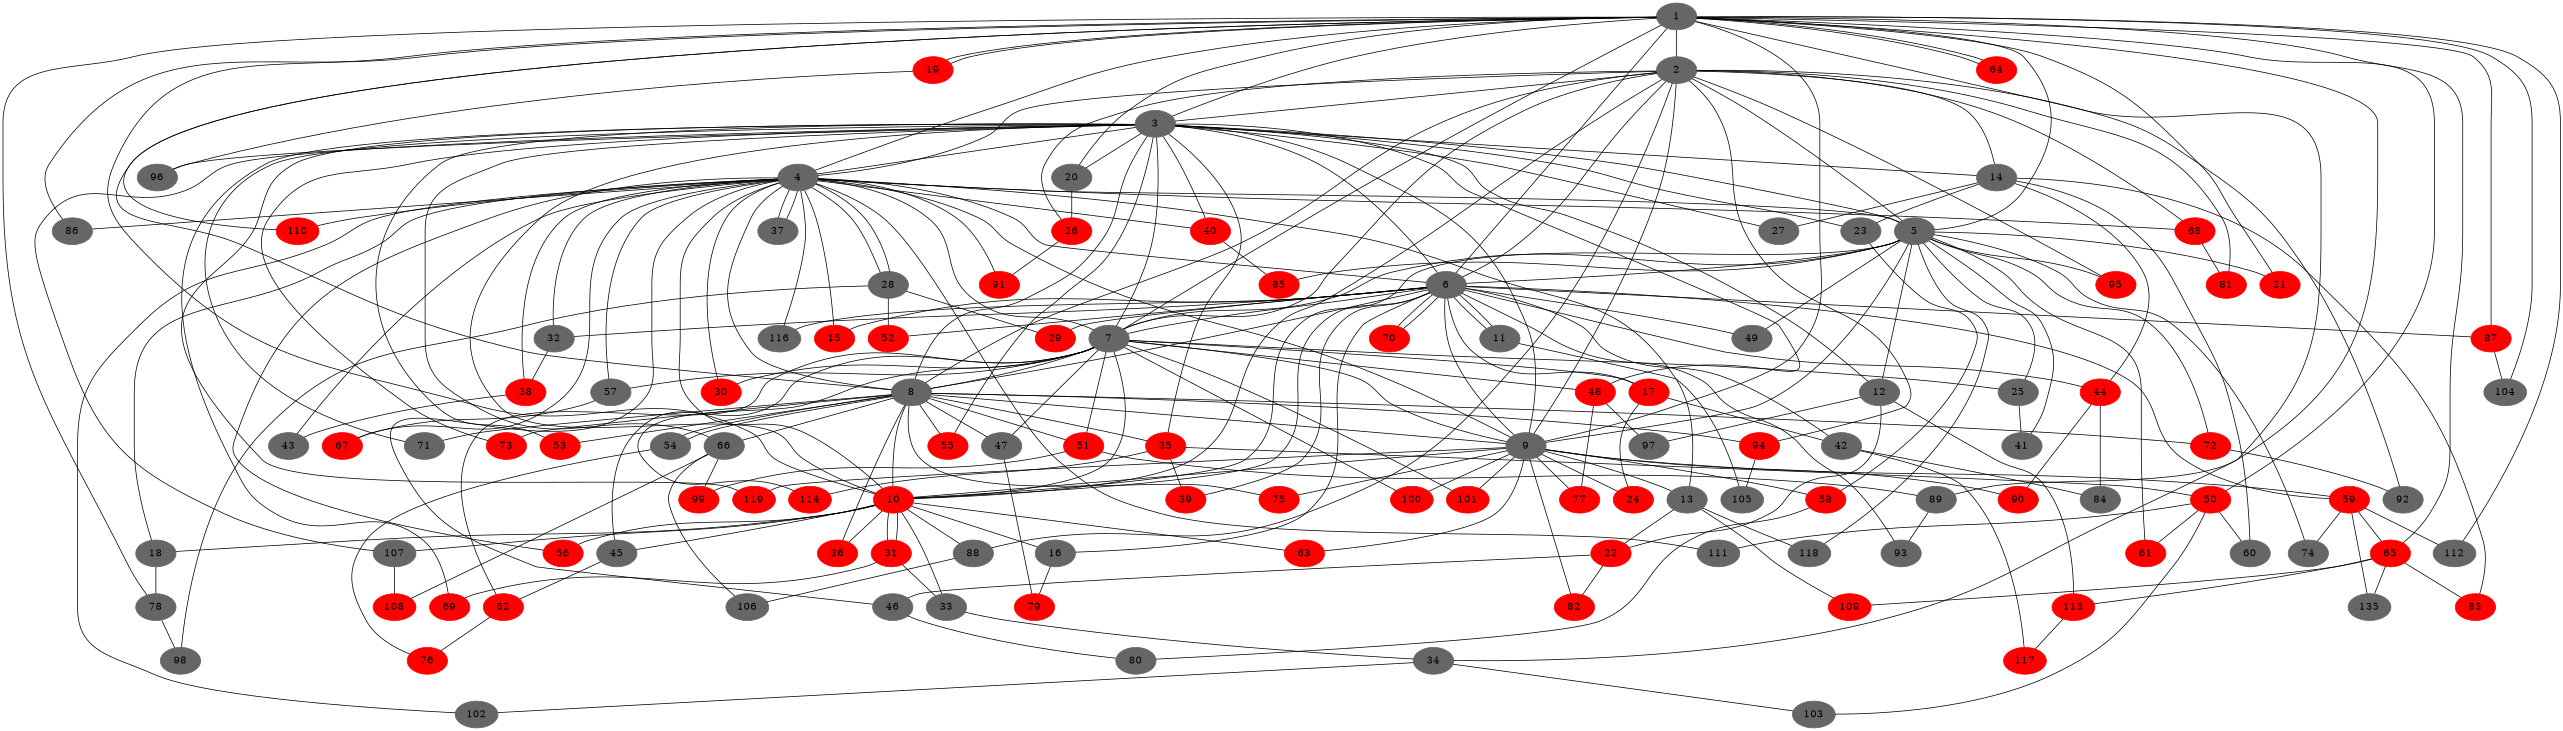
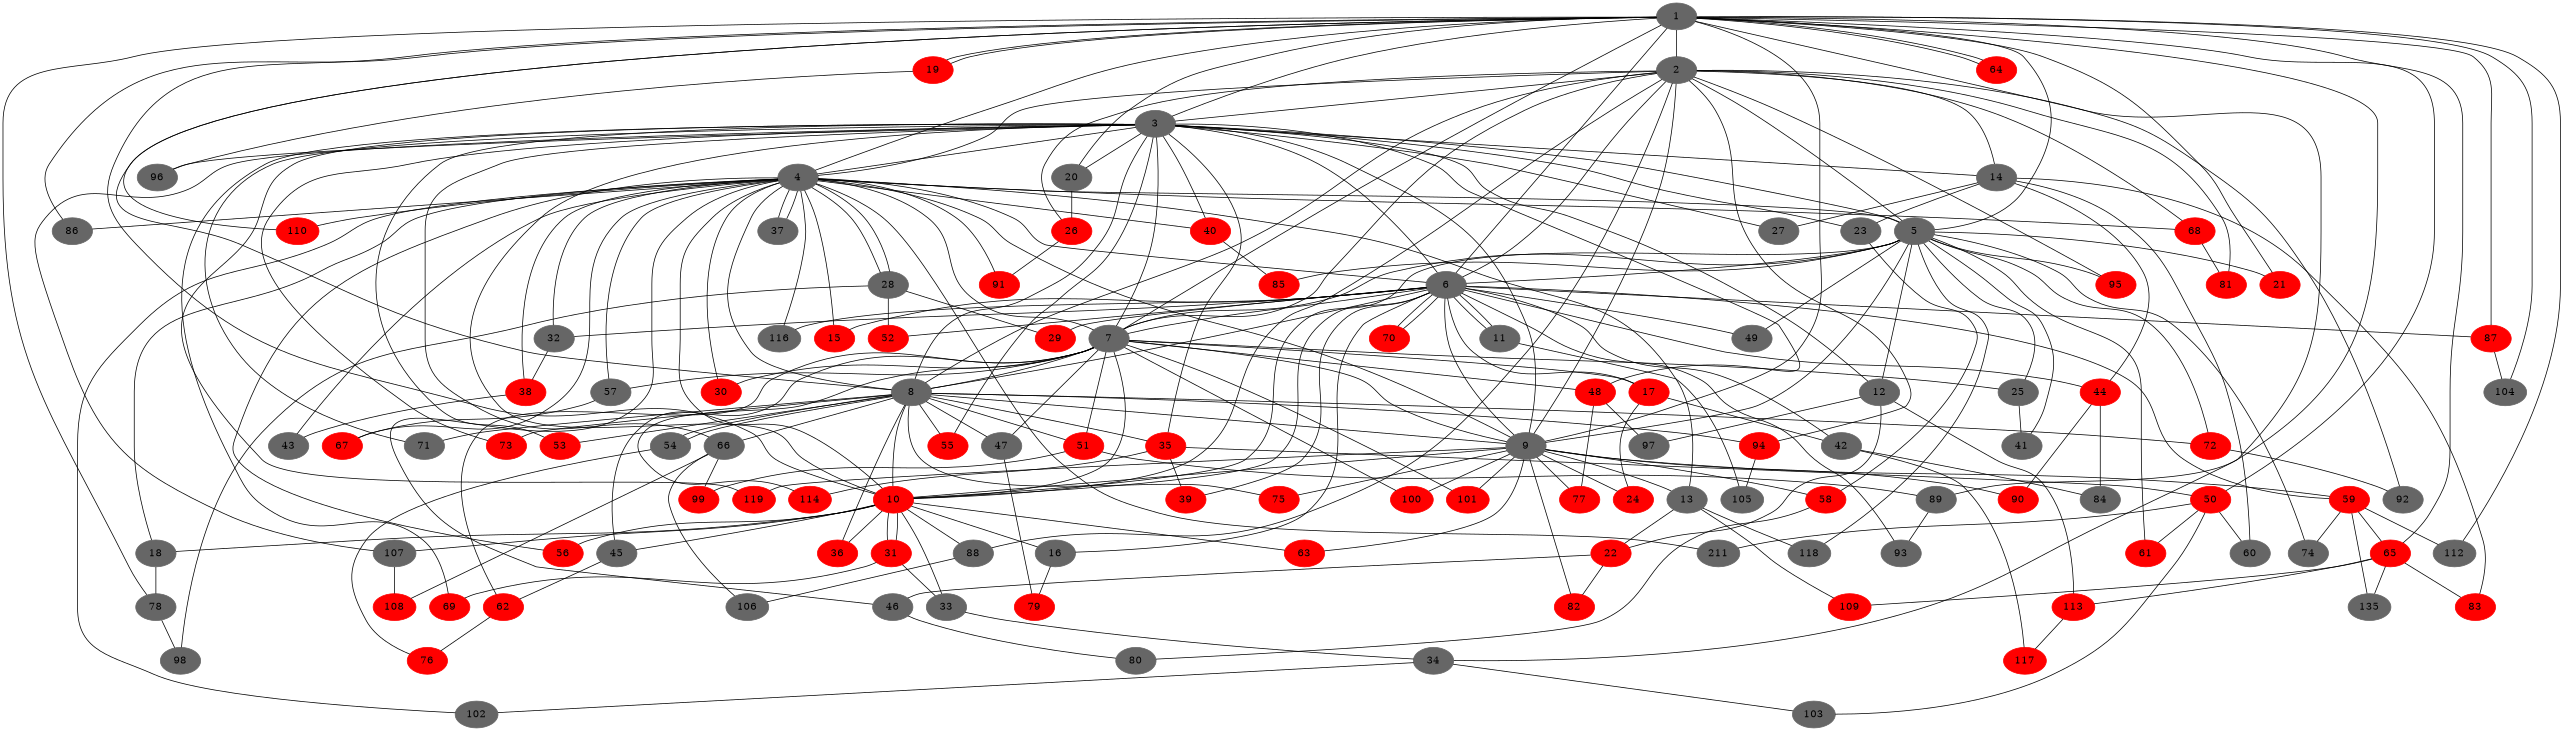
node "111": label "111" -> "211"
